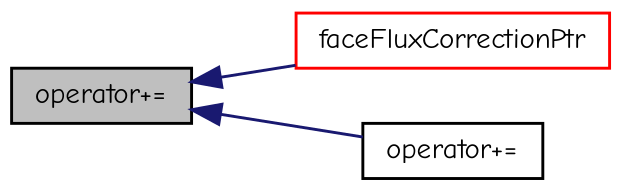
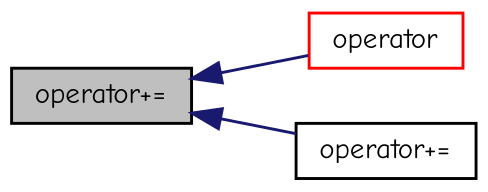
node "faceFluxCorrectionPtr": label "faceFluxCorrectionPtr" -> "operator"
